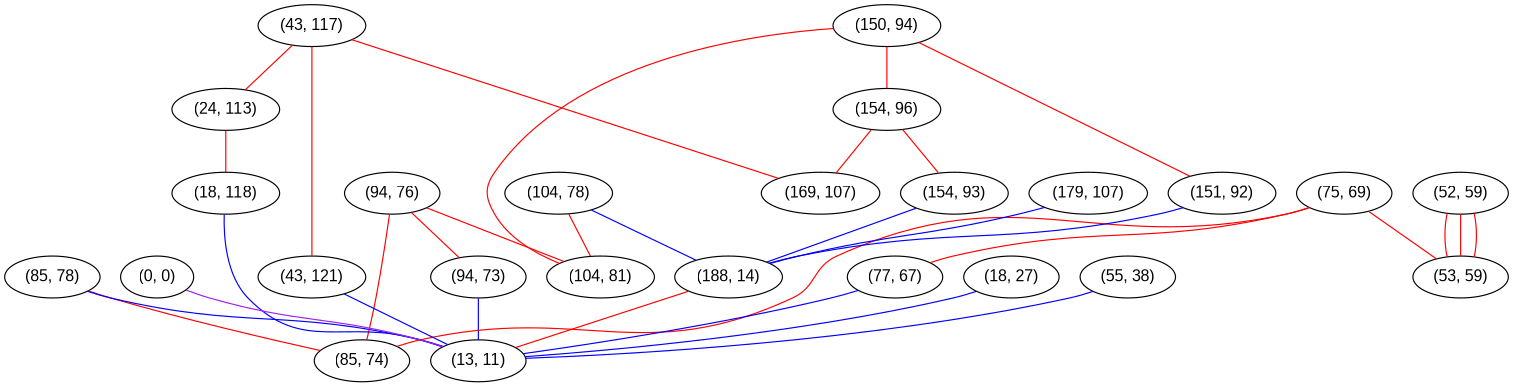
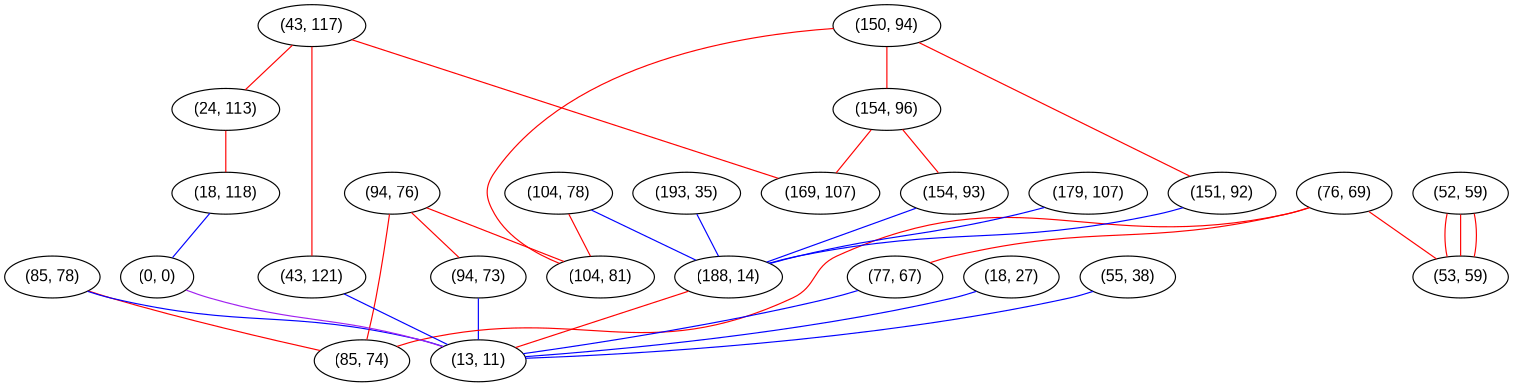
node "(193, 35)": added
node "(75, 69)": label "(75, 69)" -> "(76, 69)"
edge "(18, 118)" -- "(13, 11)": now "(18, 118)" -- "(0, 0)"
